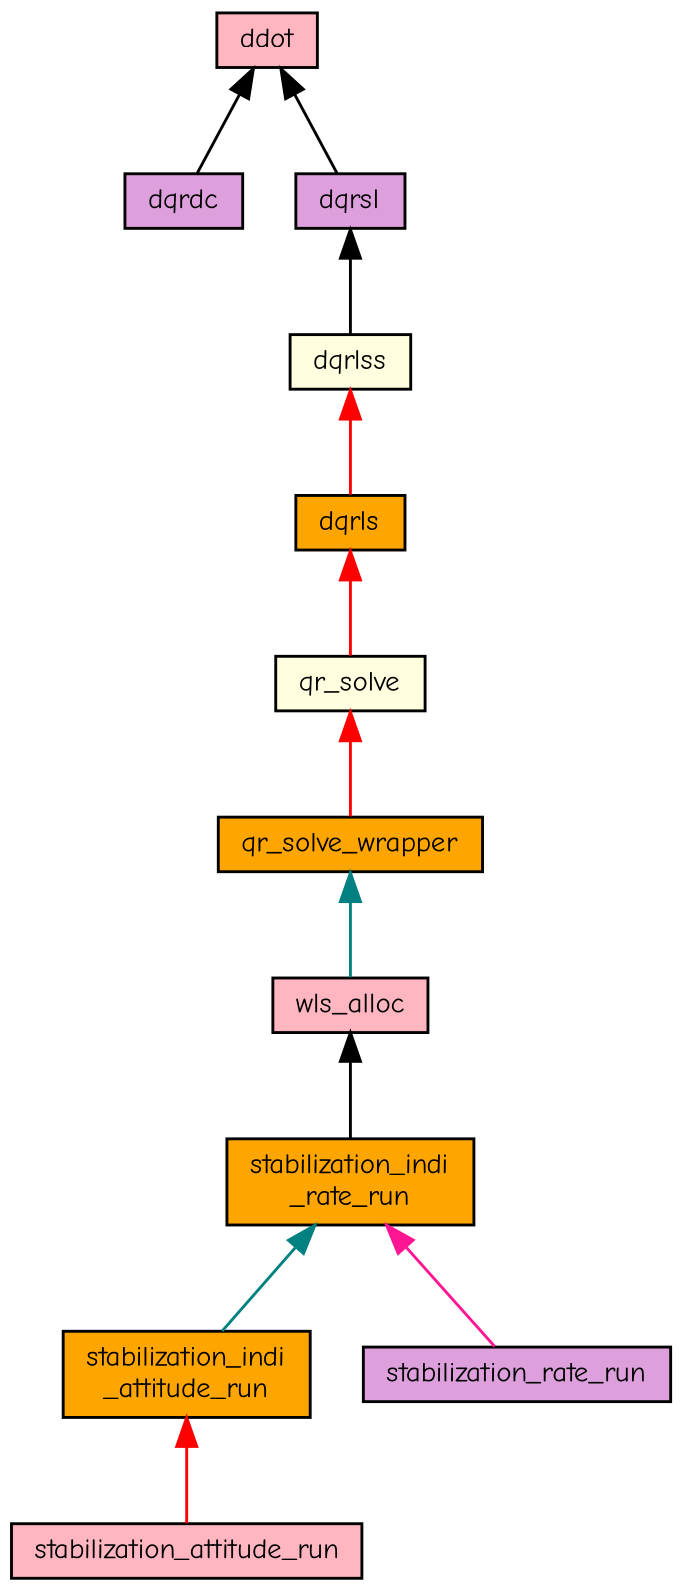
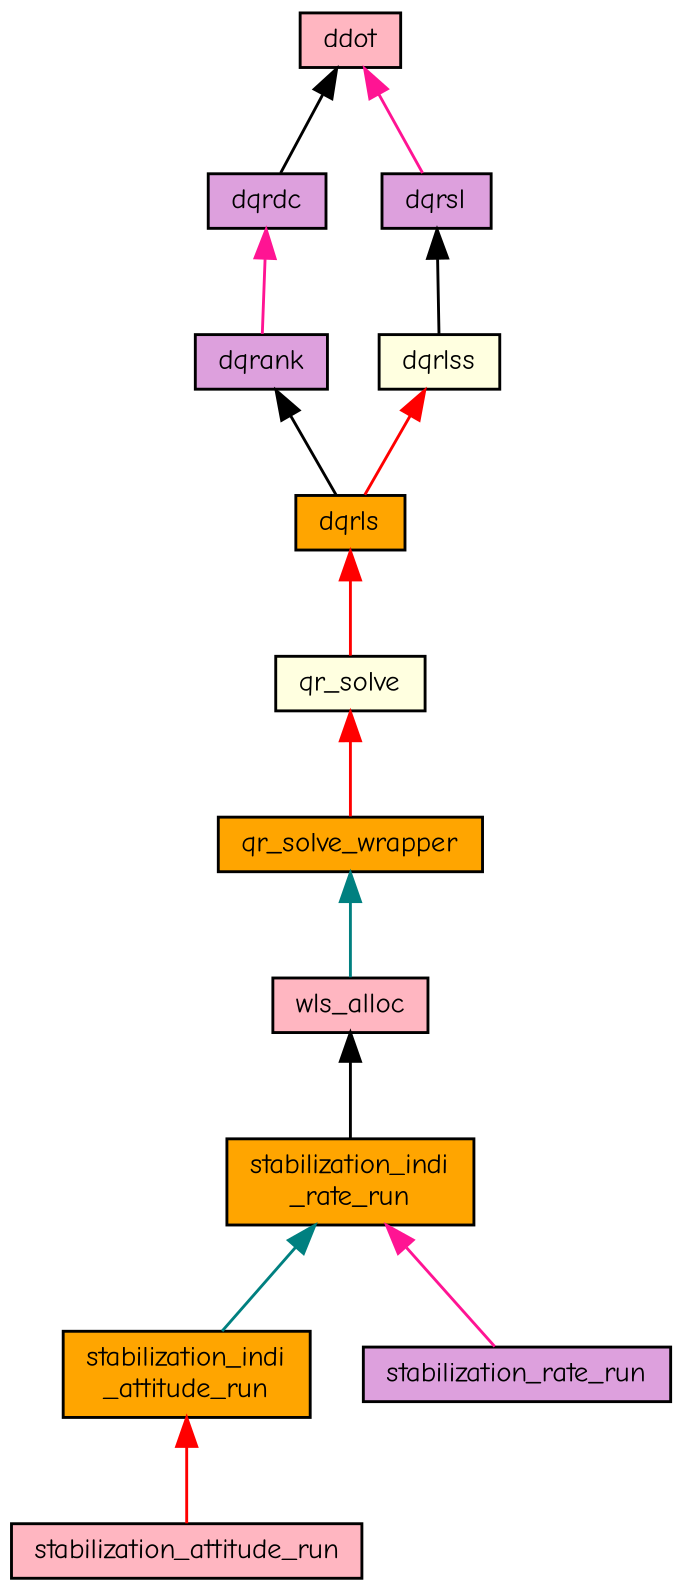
edge "dqrsl" -> "ddot": color black -> deeppink
node "dqrank": added
